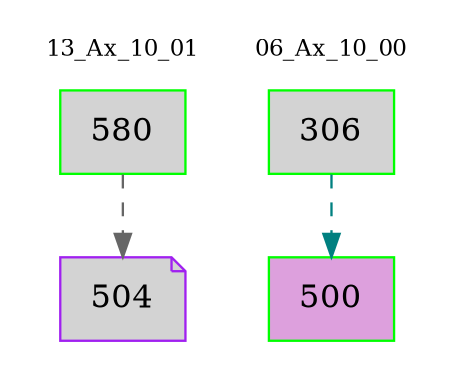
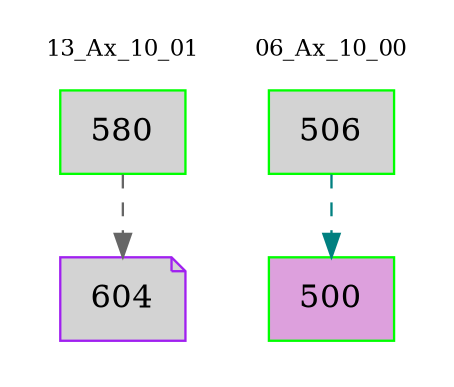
node "306": label "306" -> "506"
node "504": label "504" -> "604"
